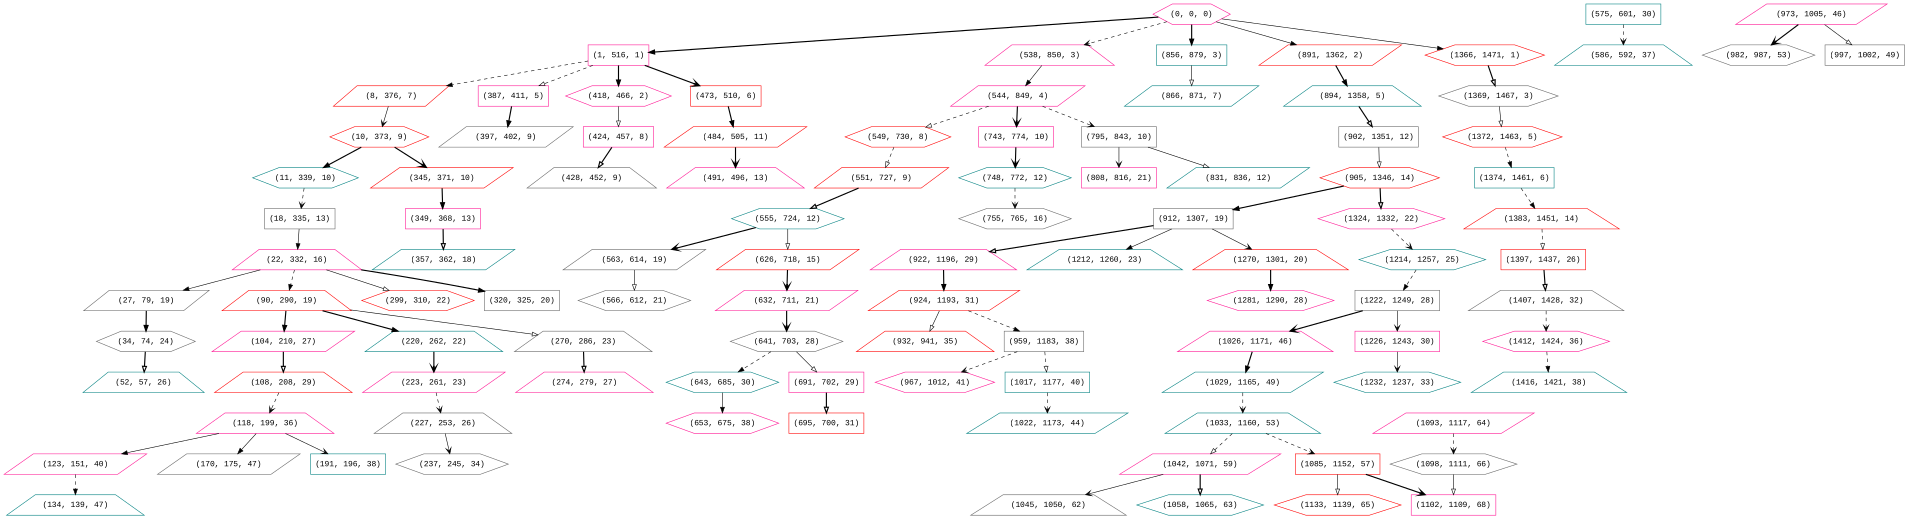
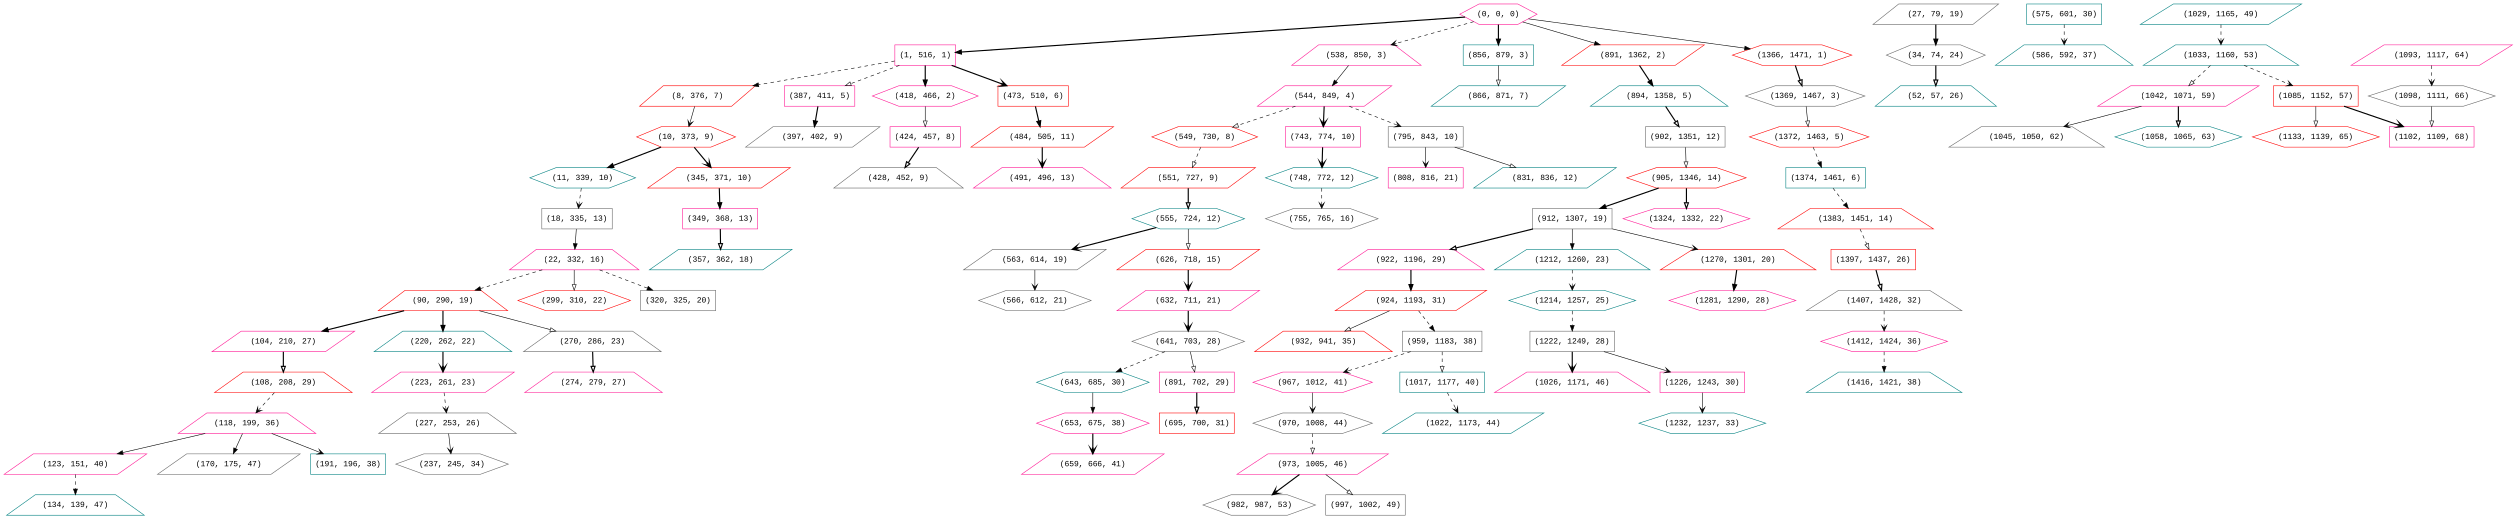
edge "(1324, 1332, 22)" -> "(1214, 1257, 25)": now "(1212, 1260, 23)" -> "(1214, 1257, 25)"
edge "(563, 614, 19)" -> "(566, 612, 21)": arrowhead onormal -> vee
edge "(22, 332, 16)" -> "(27, 79, 19)": removed
edge "(22, 332, 16)" -> "(320, 325, 20)": style bold -> dashed
edge "(1026, 1171, 46)" -> "(1029, 1165, 49)": removed
node "(691, 702, 29)": label "(691, 702, 29)" -> "(891, 702, 29)"
node "(970, 1008, 44)": added
node "(659, 666, 41)": added
